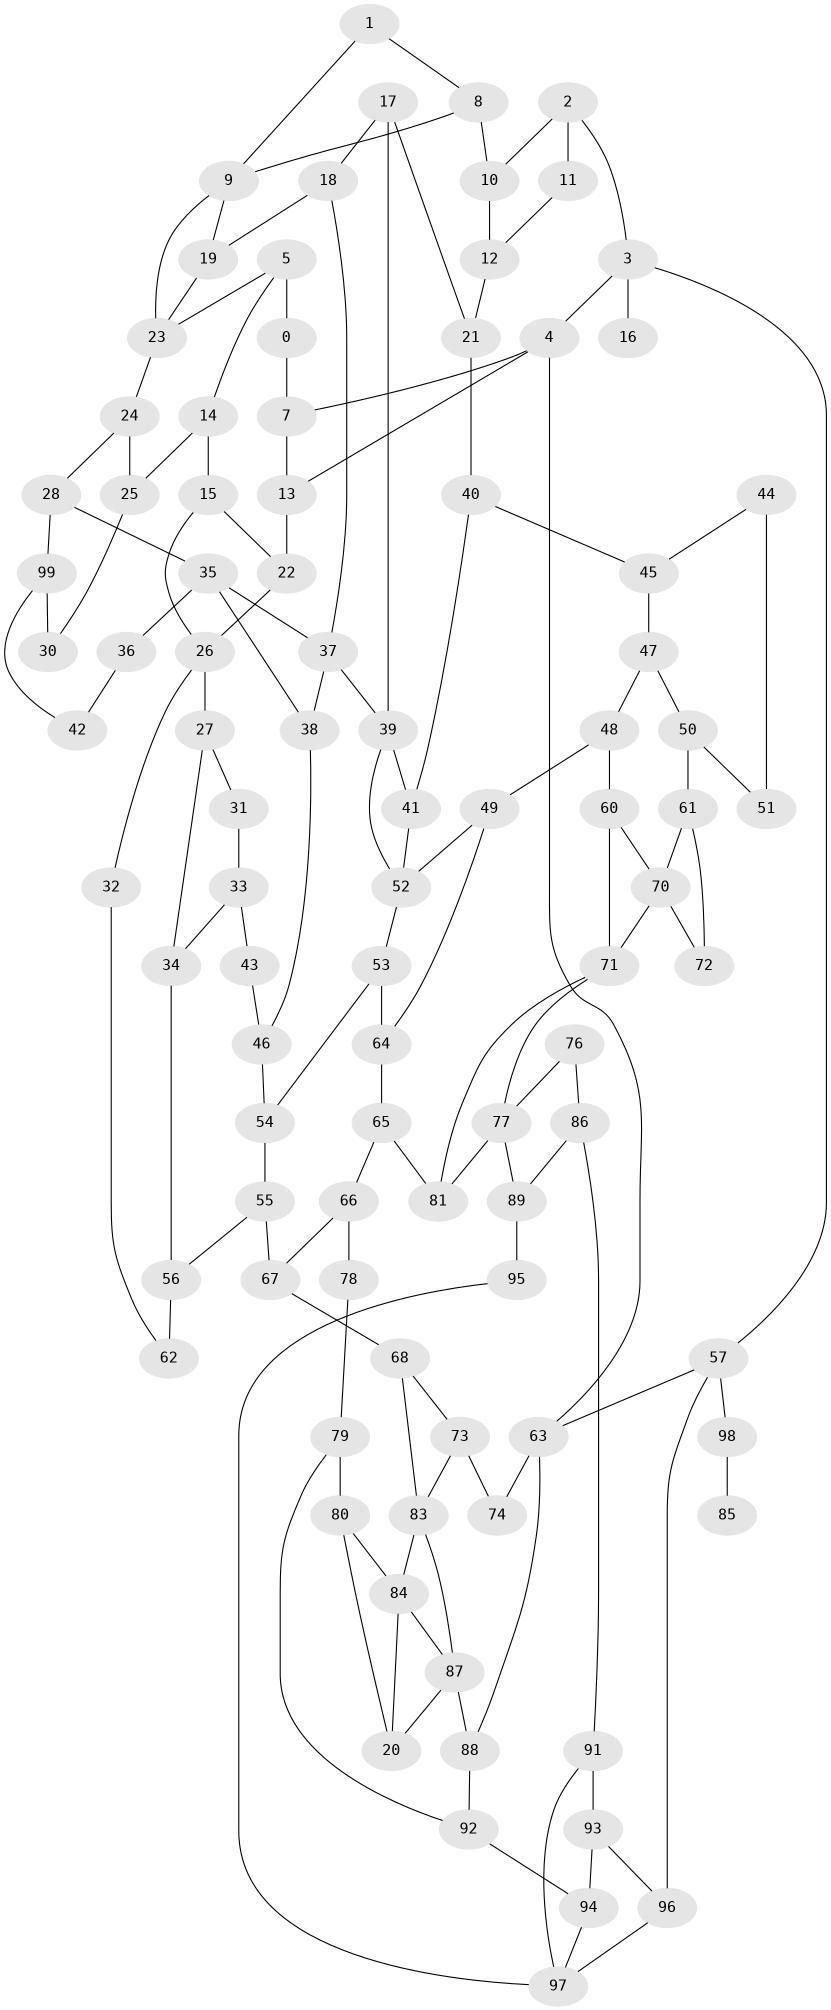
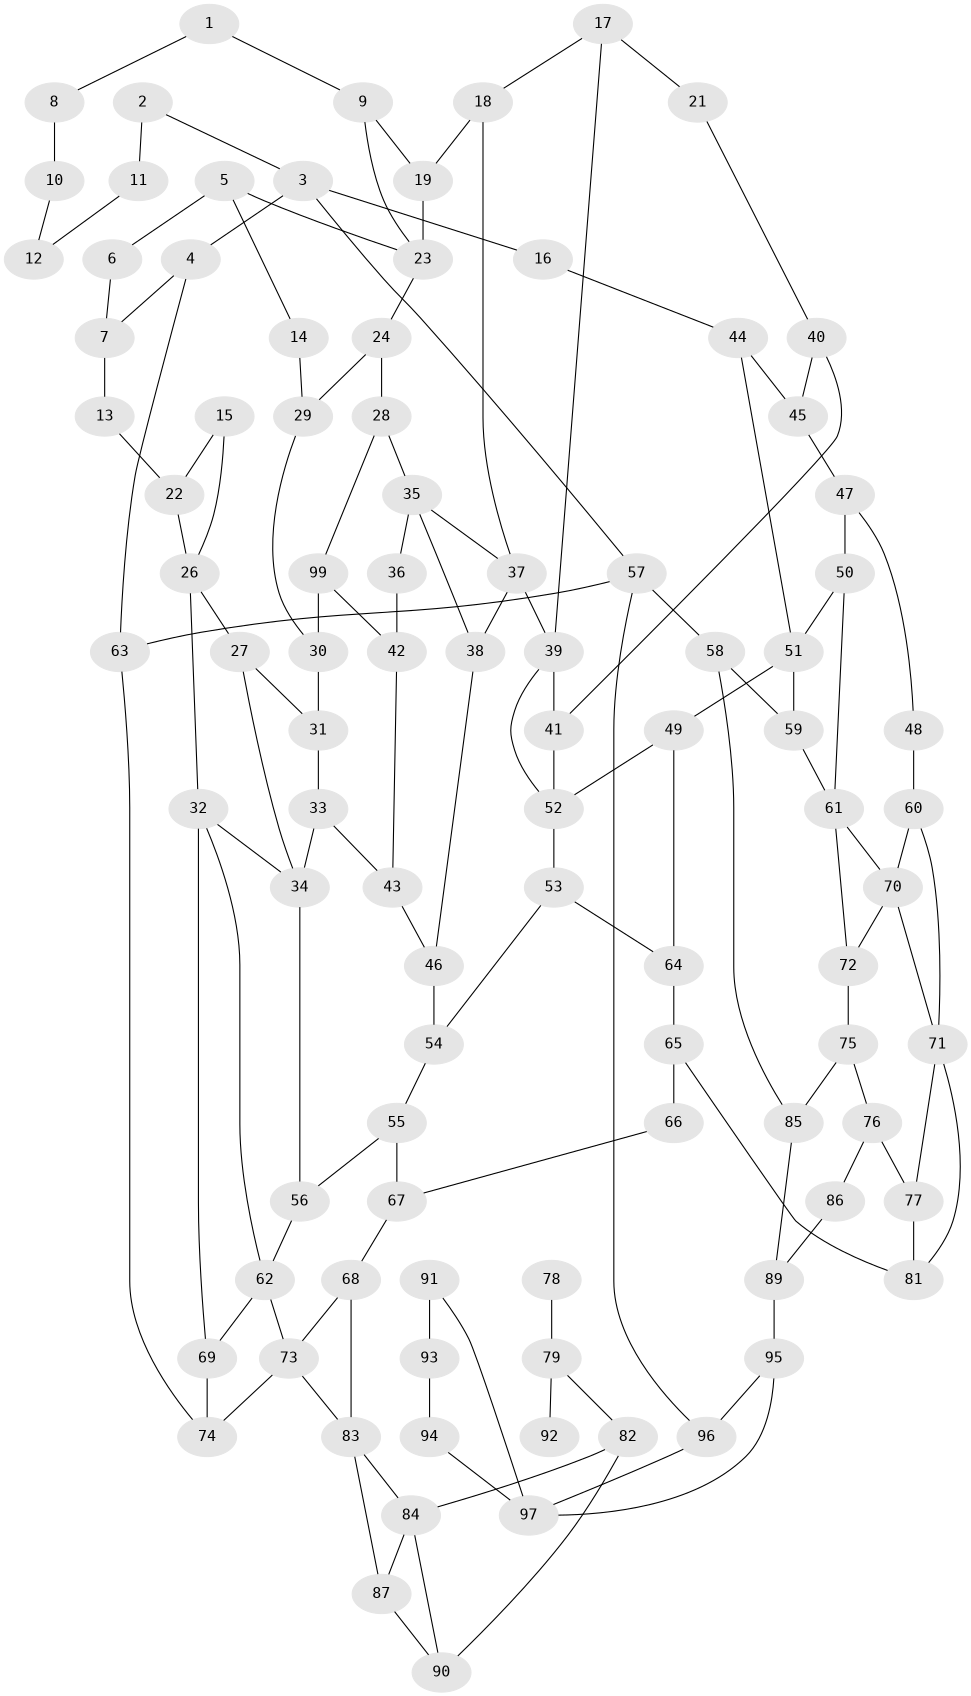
edge "2" -- "10": removed
edge "8" -- "9": removed
edge "12" -- "21": removed
edge "16" -- "44": added
node "0": label "0" -> "6"
edge "4" -- "13": removed
edge "14" -- "15": removed
node "25": label "25" -> "29"
edge "30" -- "31": added
node "59": added
edge "48" -- "49": now "51" -- "49"
edge "42" -- "43": added
edge "32" -- "34": added
node "75": added
edge "77" -- "89": now "85" -- "89"
edge "66" -- "78": removed
edge "62" -- "73": added
node "69": added
edge "86" -- "91": removed
node "98": label "98" -> "58"
node "80": label "80" -> "82"
node "20": label "20" -> "90"
node "88": removed
edge "92" -- "94": removed
edge "93" -- "96": now "95" -- "96"
